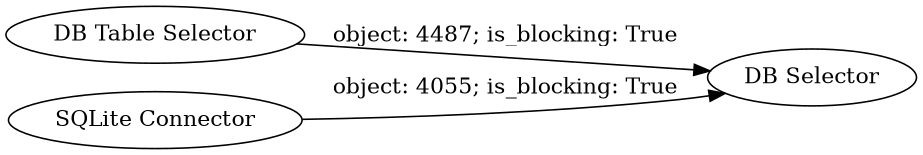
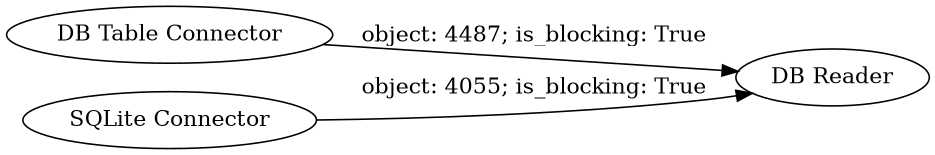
node "DB Table Selector": label "DB Table Selector" -> "DB Table Connector"
node "DB Selector": label "DB Selector" -> "DB Reader"
